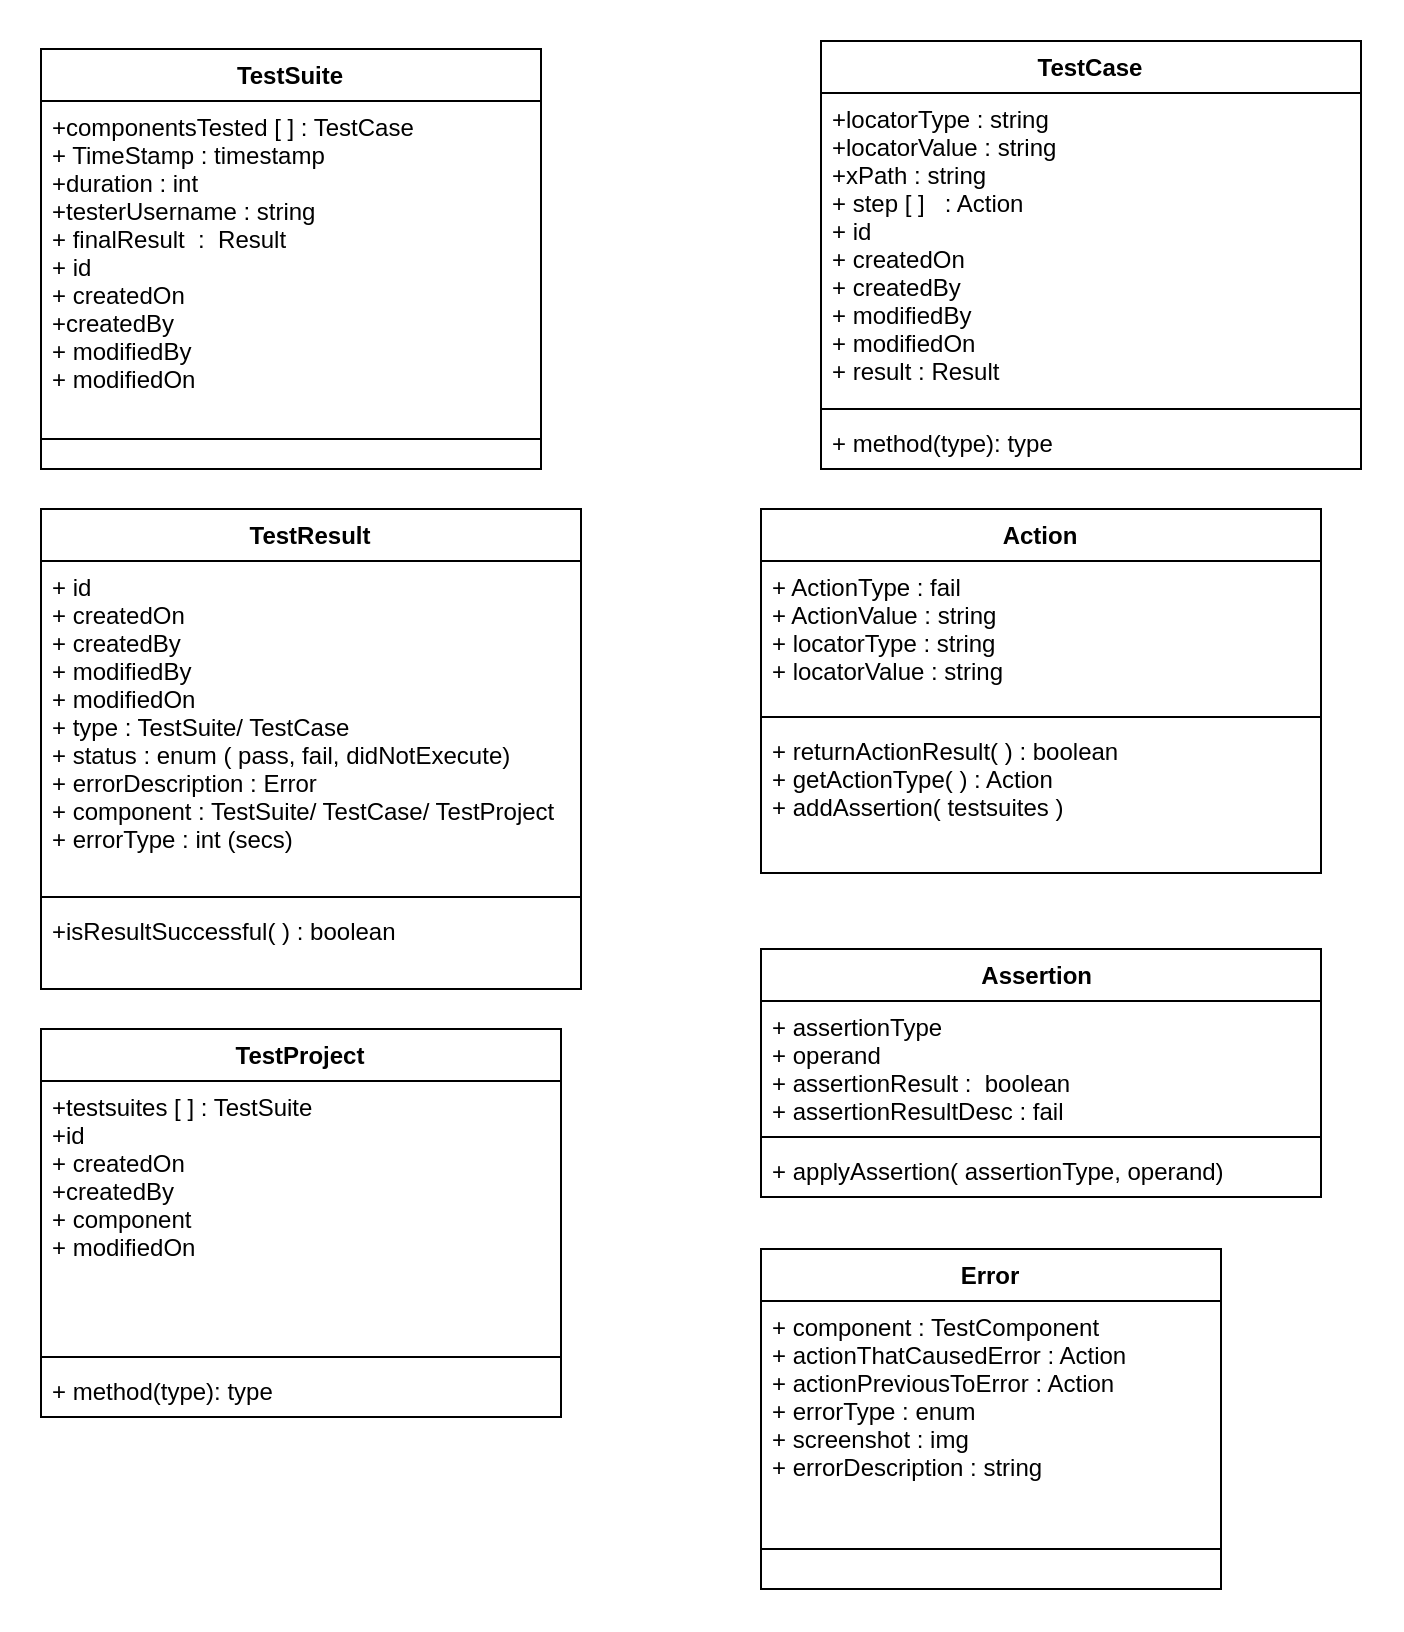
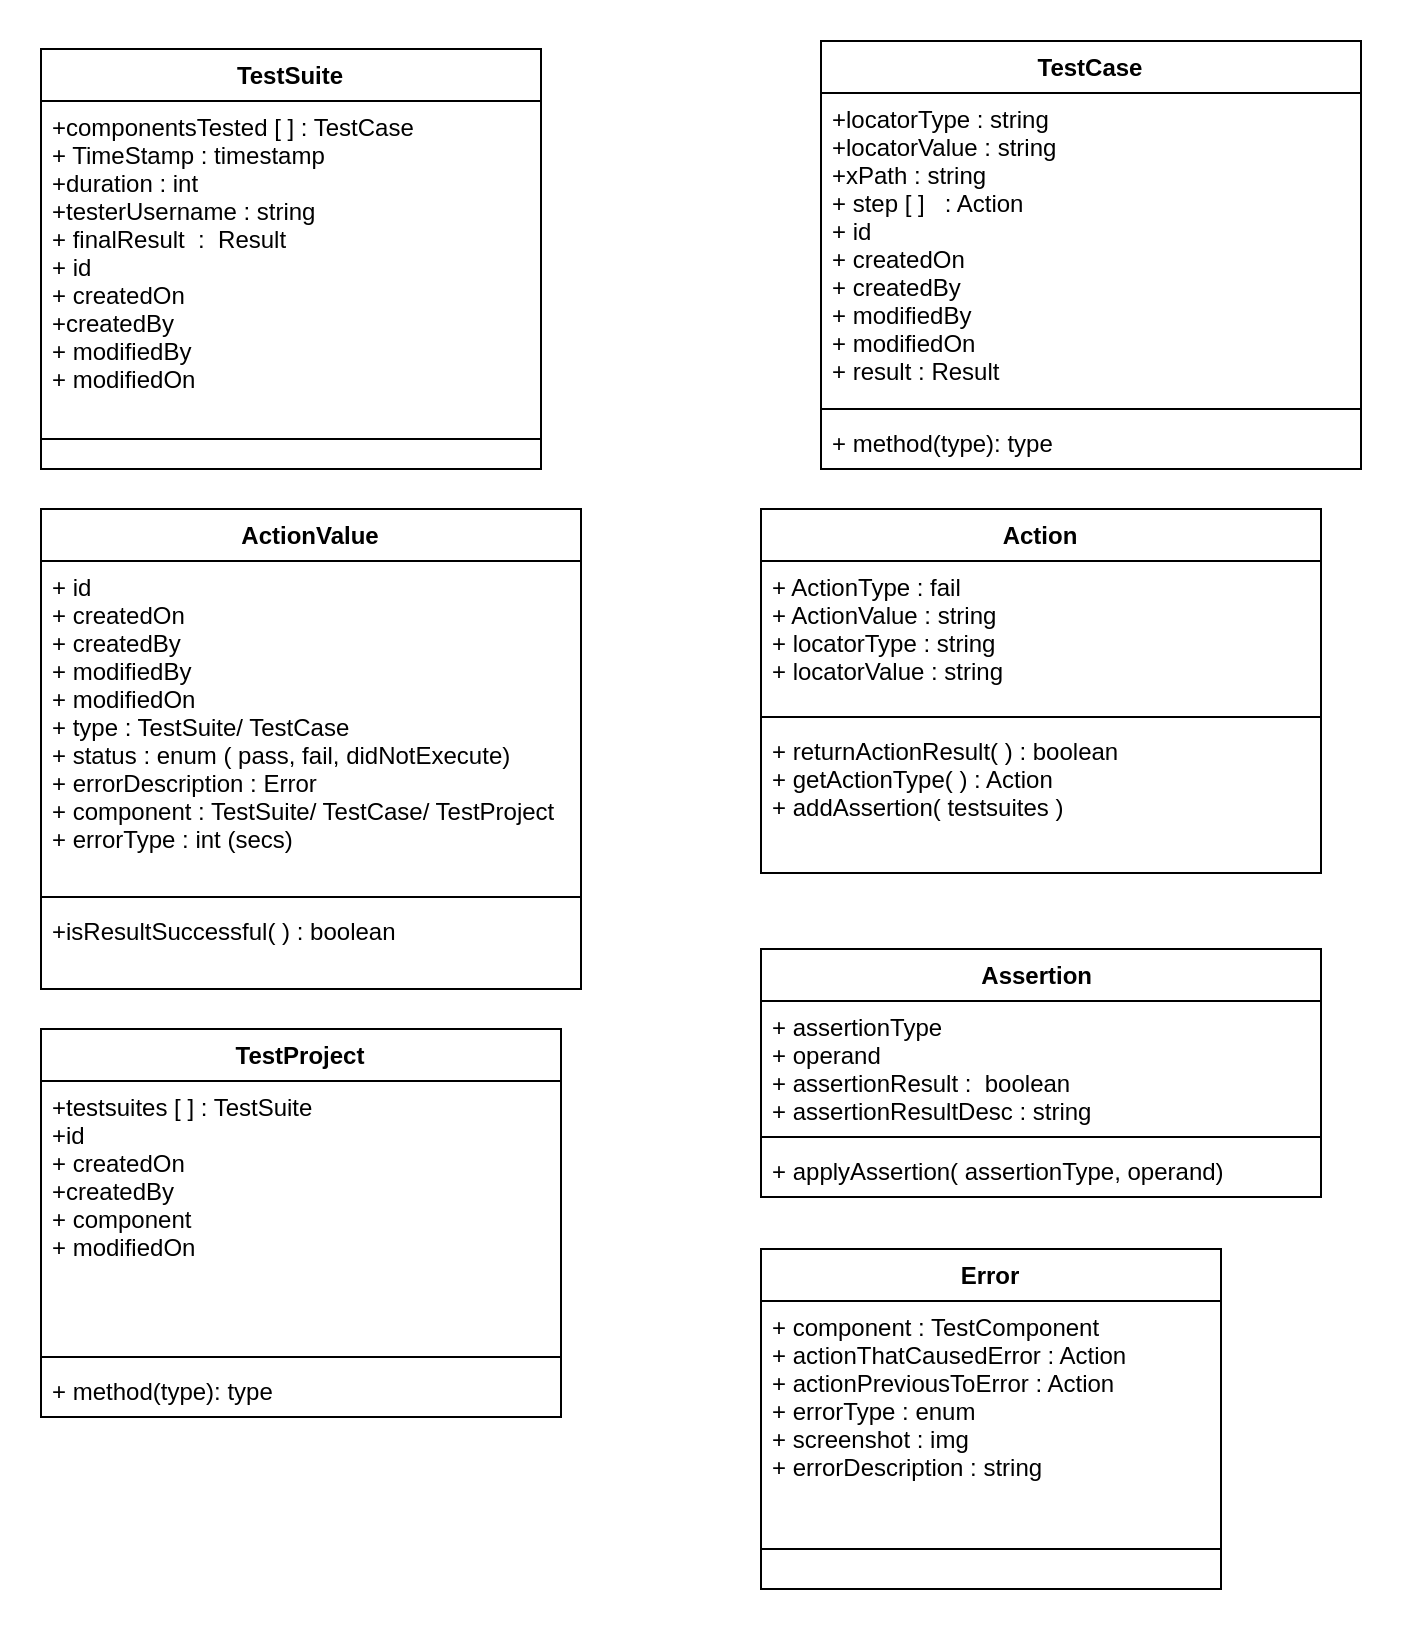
node "TestResult": label "TestResult" -> "ActionValue"
node "+ assertionType + operand + assertionResult : boolean + assertionResultDesc : fail": label "+ assertionType + operand + assertionResult : boolean + assertionResultDesc : fail" -> "+ assertionType + operand + assertionResult : boolean + assertionResultDesc : string"
